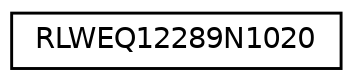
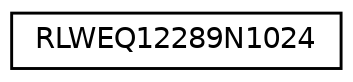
node "RLWEQ12289N1020": label "RLWEQ12289N1020" -> "RLWEQ12289N1024"
